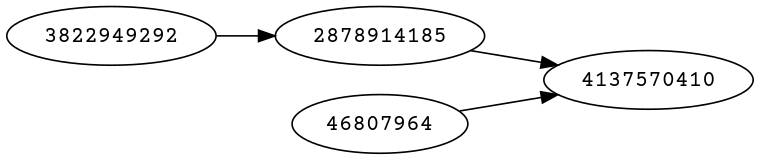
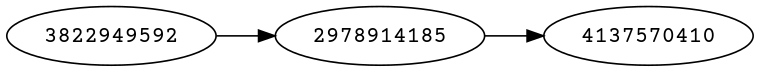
node "3822949292": label "3822949292" -> "3822949592"
node "2878914185": label "2878914185" -> "2978914185"
node "46807964": removed
